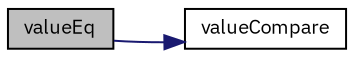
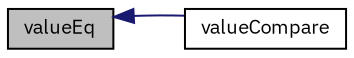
edge "valueEq" -> "valueCompare": reversed
